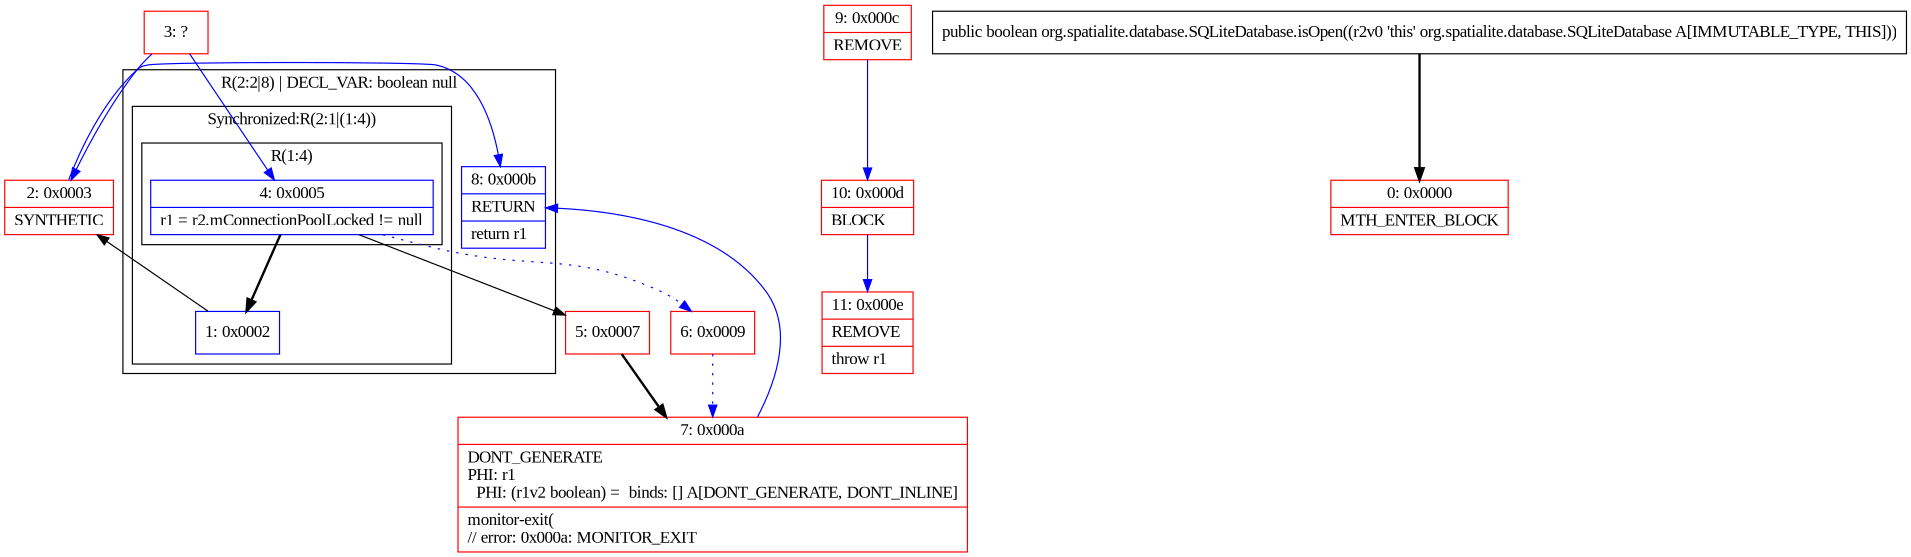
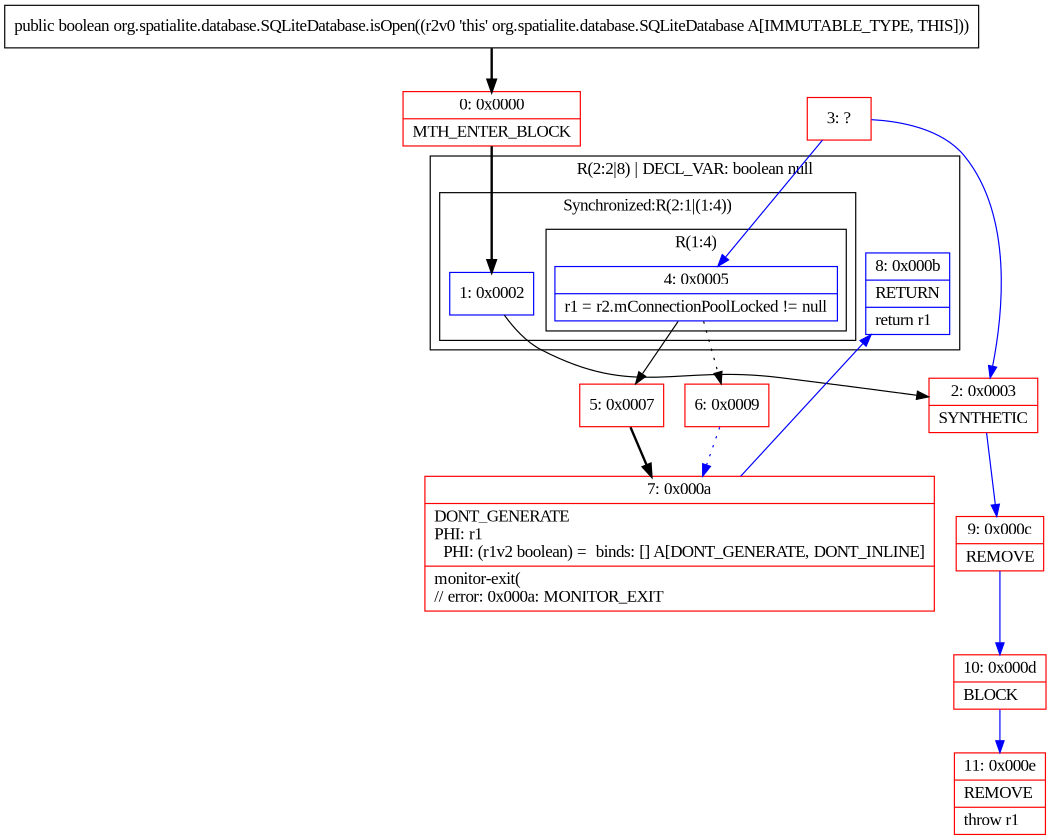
edge "2: 0x0003" -> "8: 0x000b": now "2: 0x0003" -> "9: 0x000c"
edge "4: 0x0005" -> "6: 0x0009": color blue -> black
edge "4: 0x0005" -> "1: 0x0002": now "0: 0x0000" -> "1: 0x0002"
